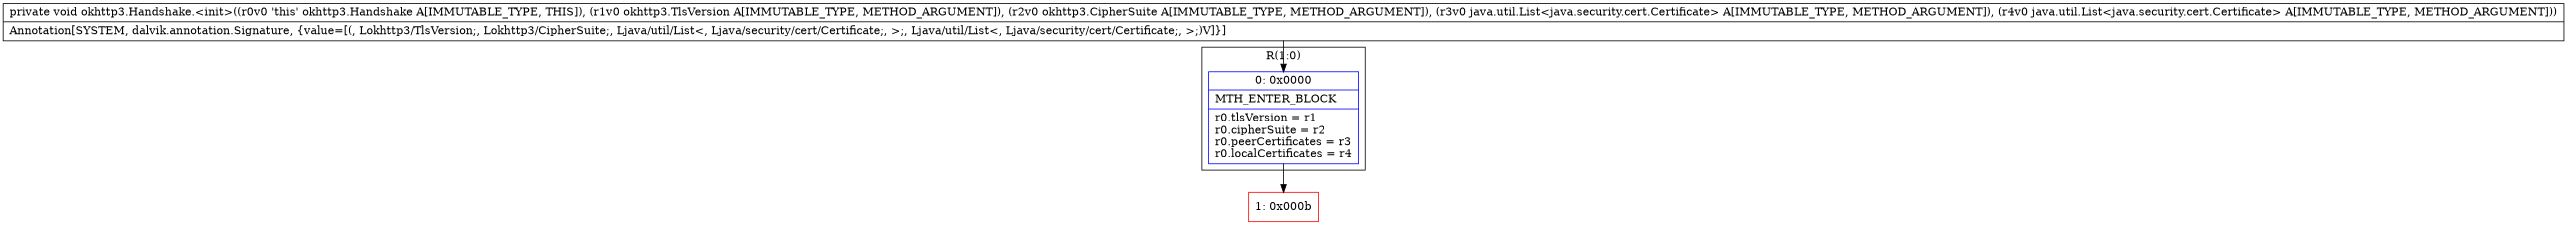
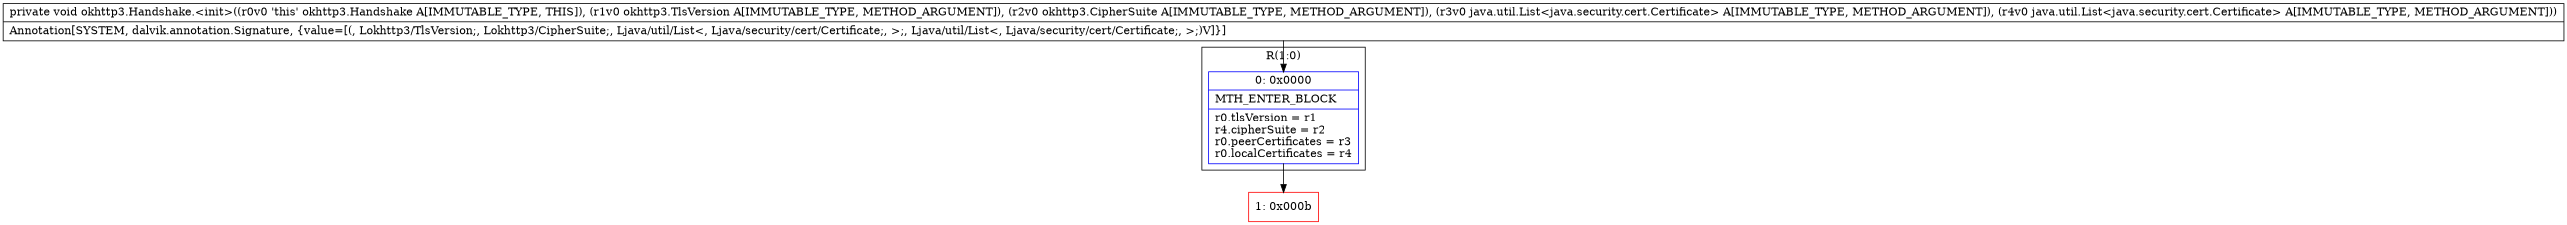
node "0: 0x0000": text "r0.cipherSuite = r2" -> "r4.cipherSuite = r2"
